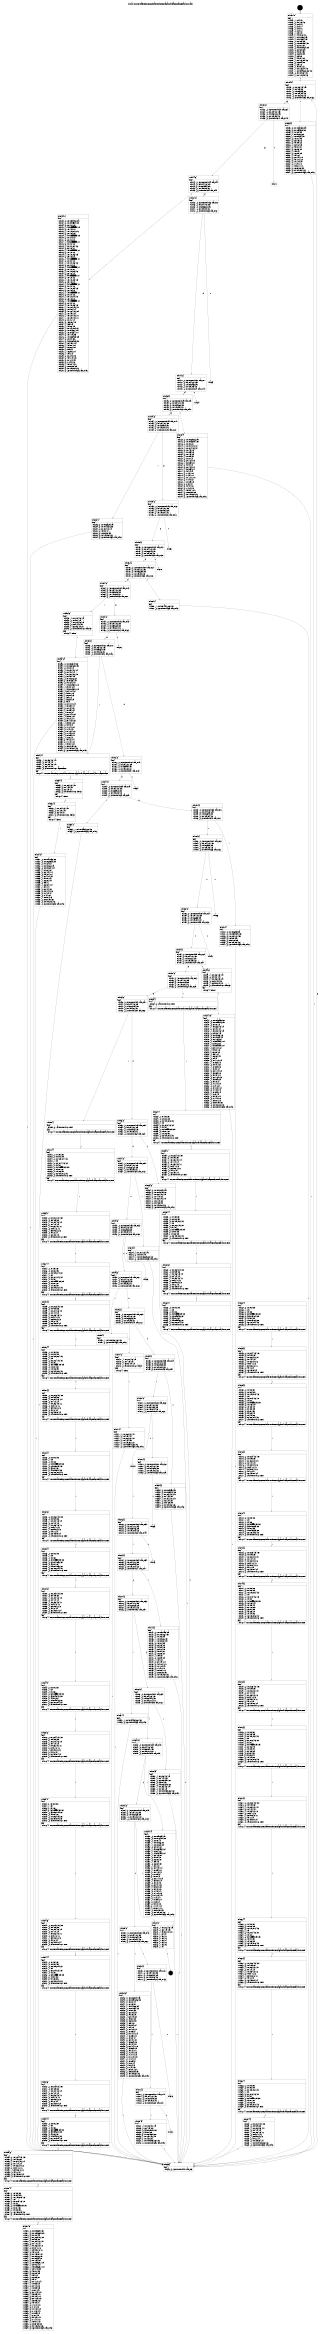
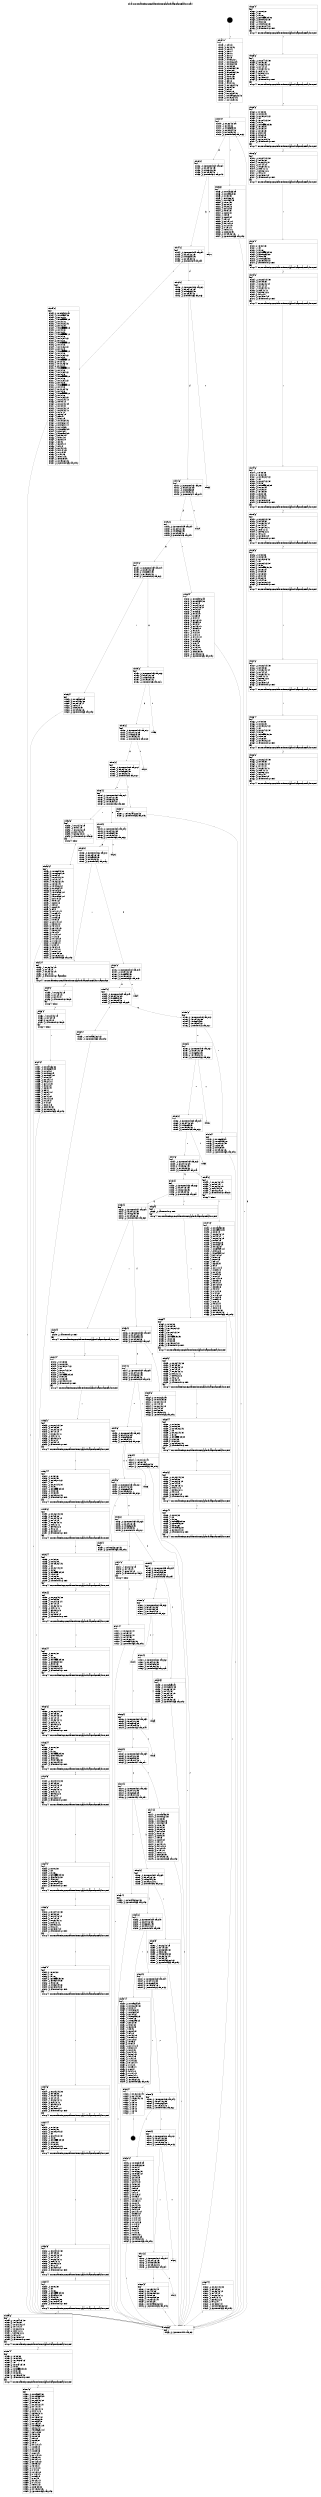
node "0x402888 [44]": removed
